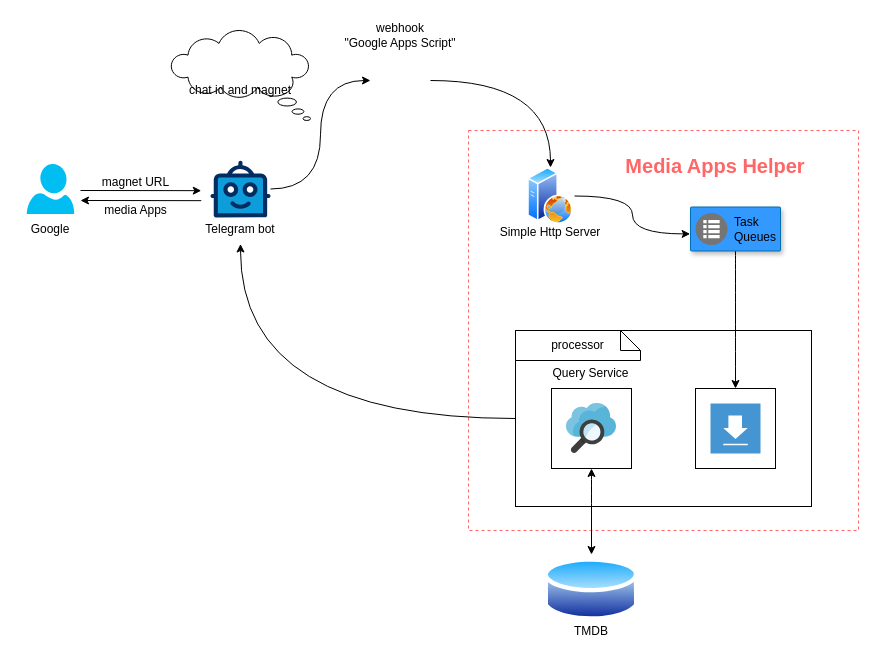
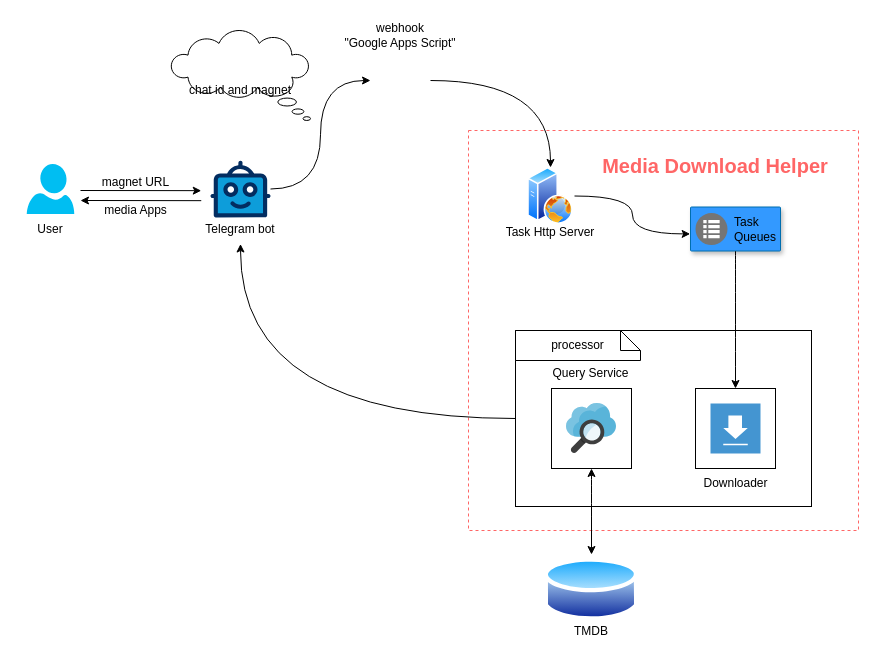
node "Media Apps Helper": label "Media Apps Helper" -> "Media Download Helper"
node "Google": label "Google" -> "User"
node "Simple Http Server": label "Simple Http Server" -> "Task Http Server"
node "Downloader": added
